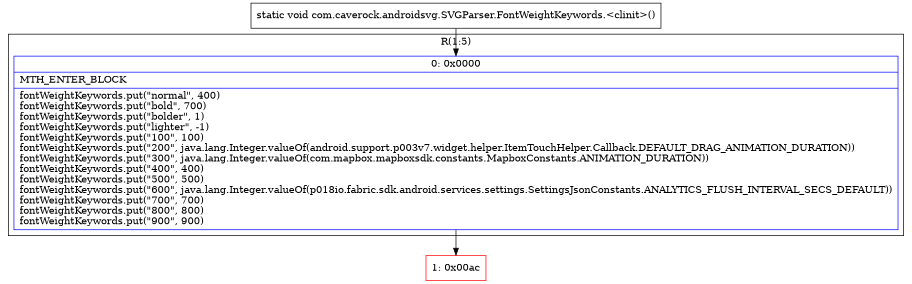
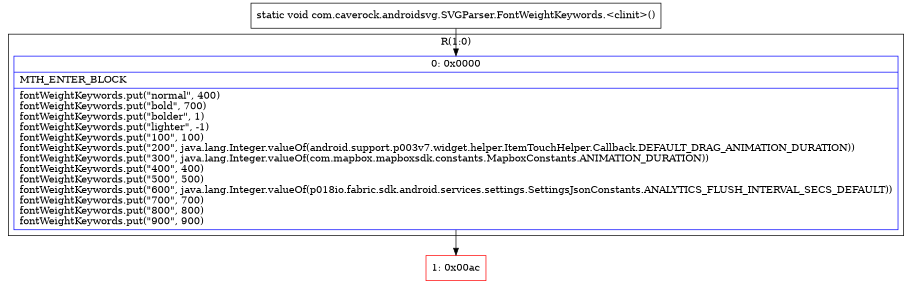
cluster "R(1:5)": label "R(1:5)" -> "R(1:0)"
